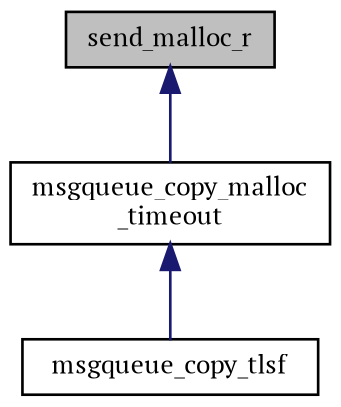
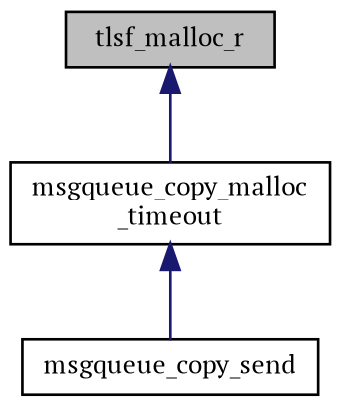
node "send_malloc_r": label "send_malloc_r" -> "tlsf_malloc_r"
node "msgqueue_copy_tlsf": label "msgqueue_copy_tlsf" -> "msgqueue_copy_send"
